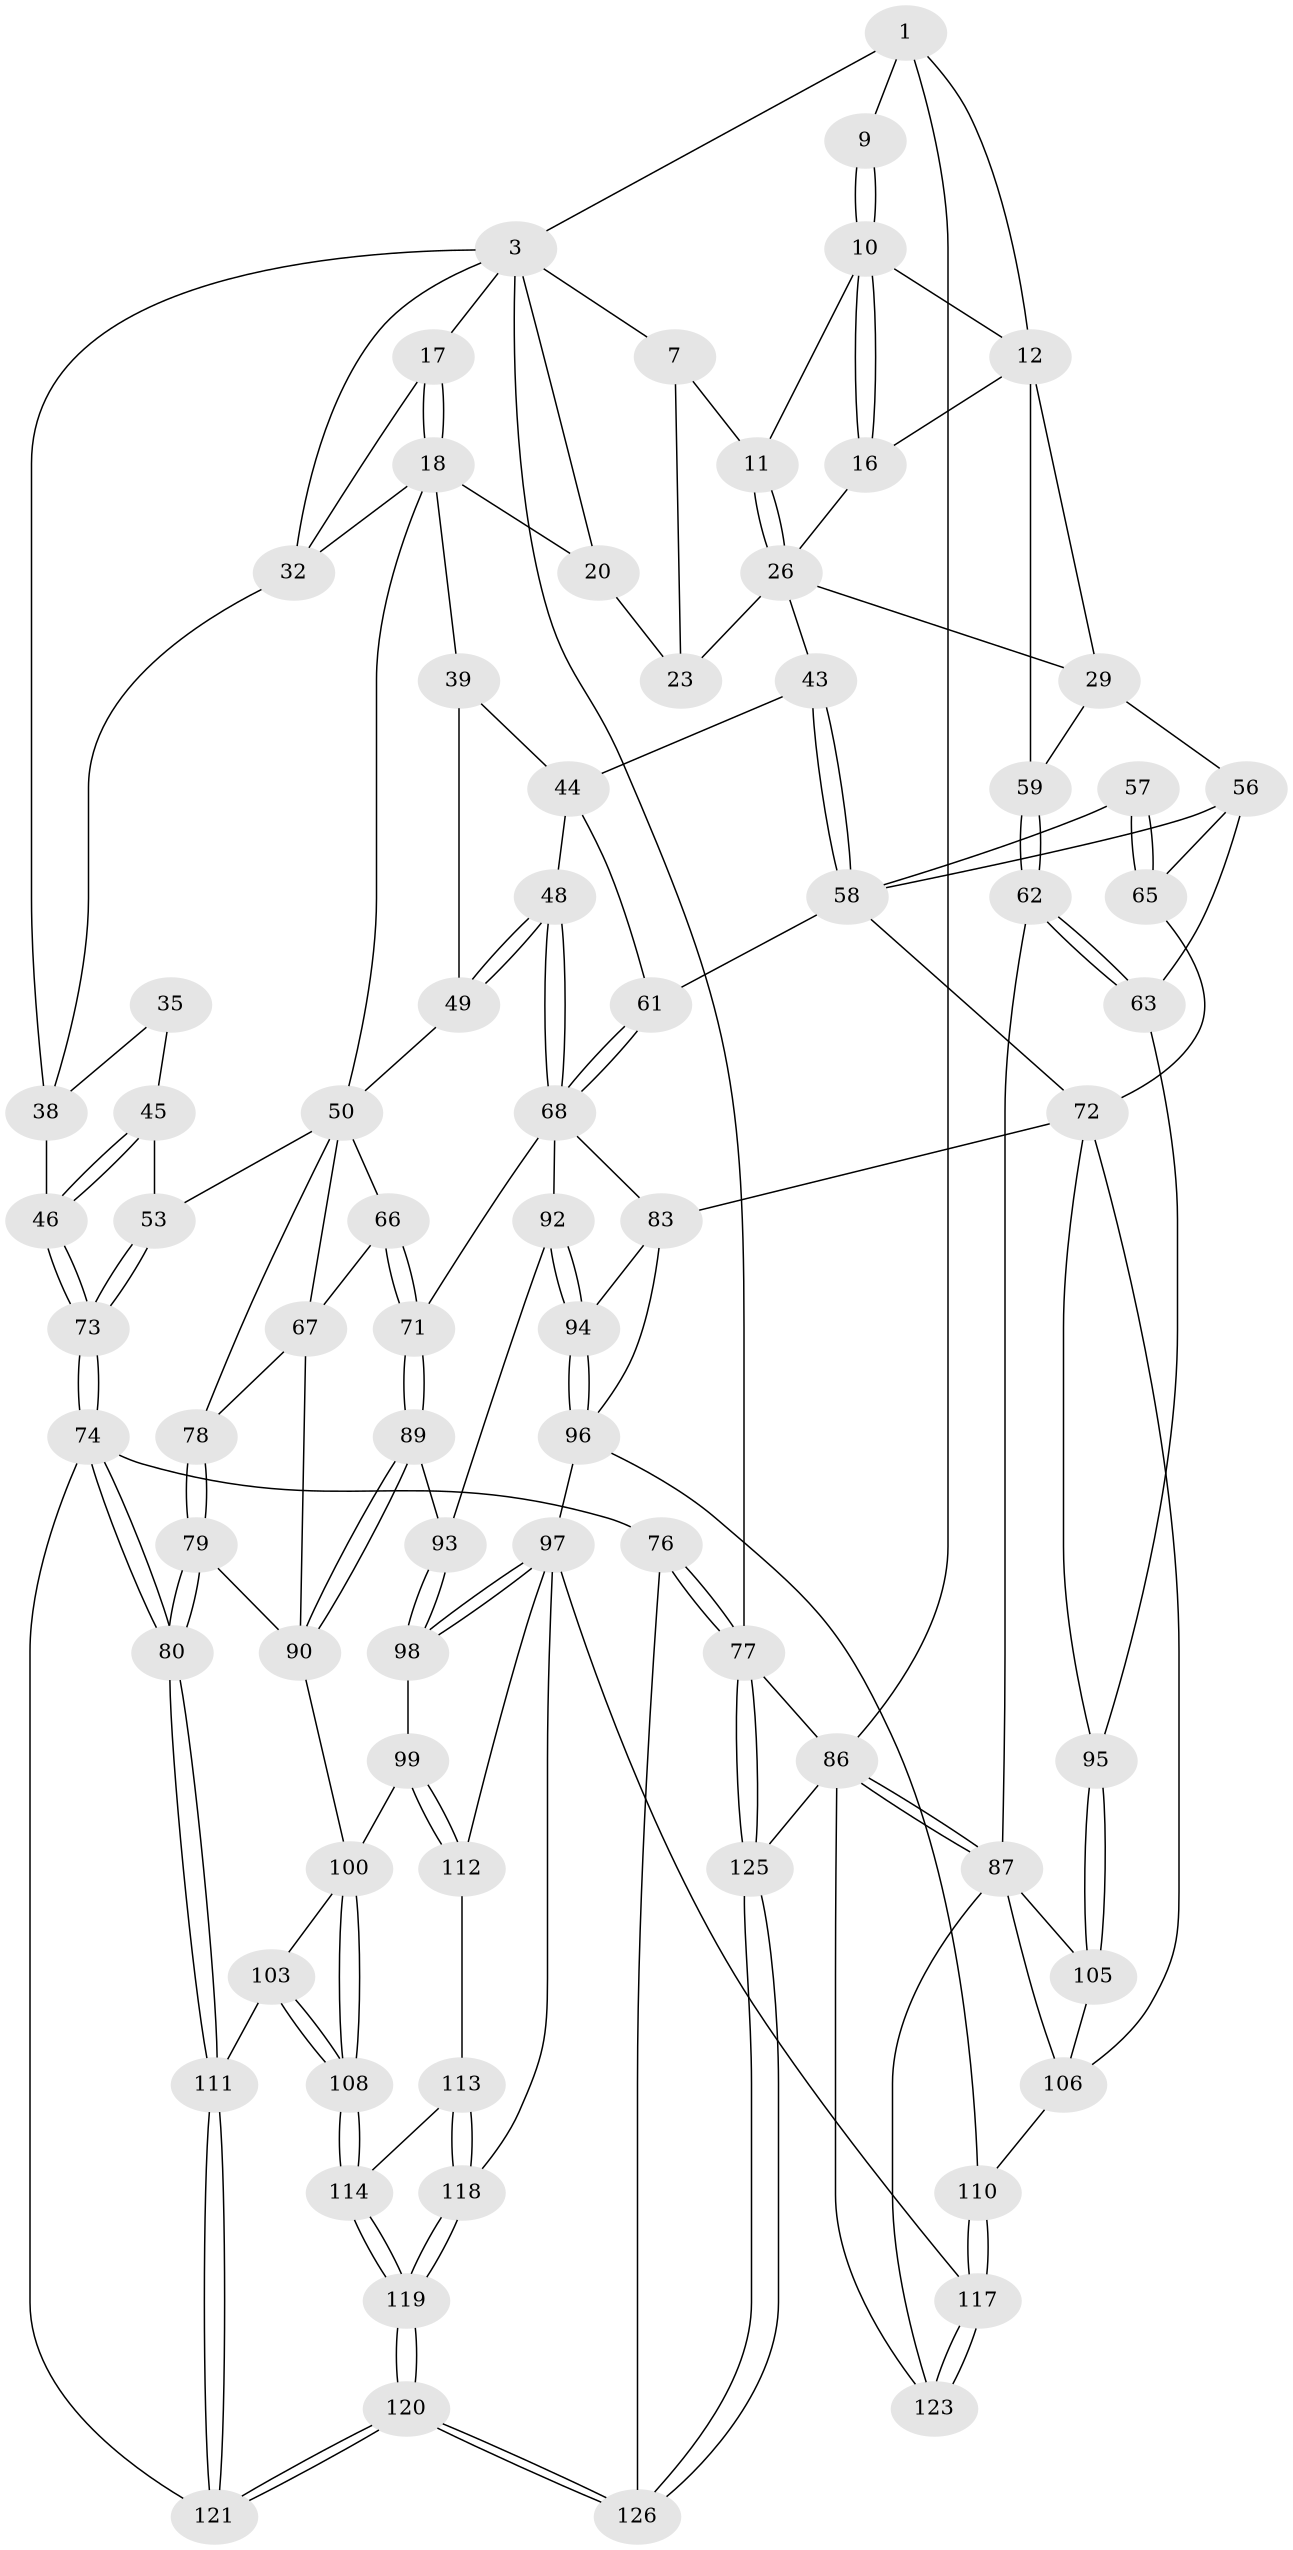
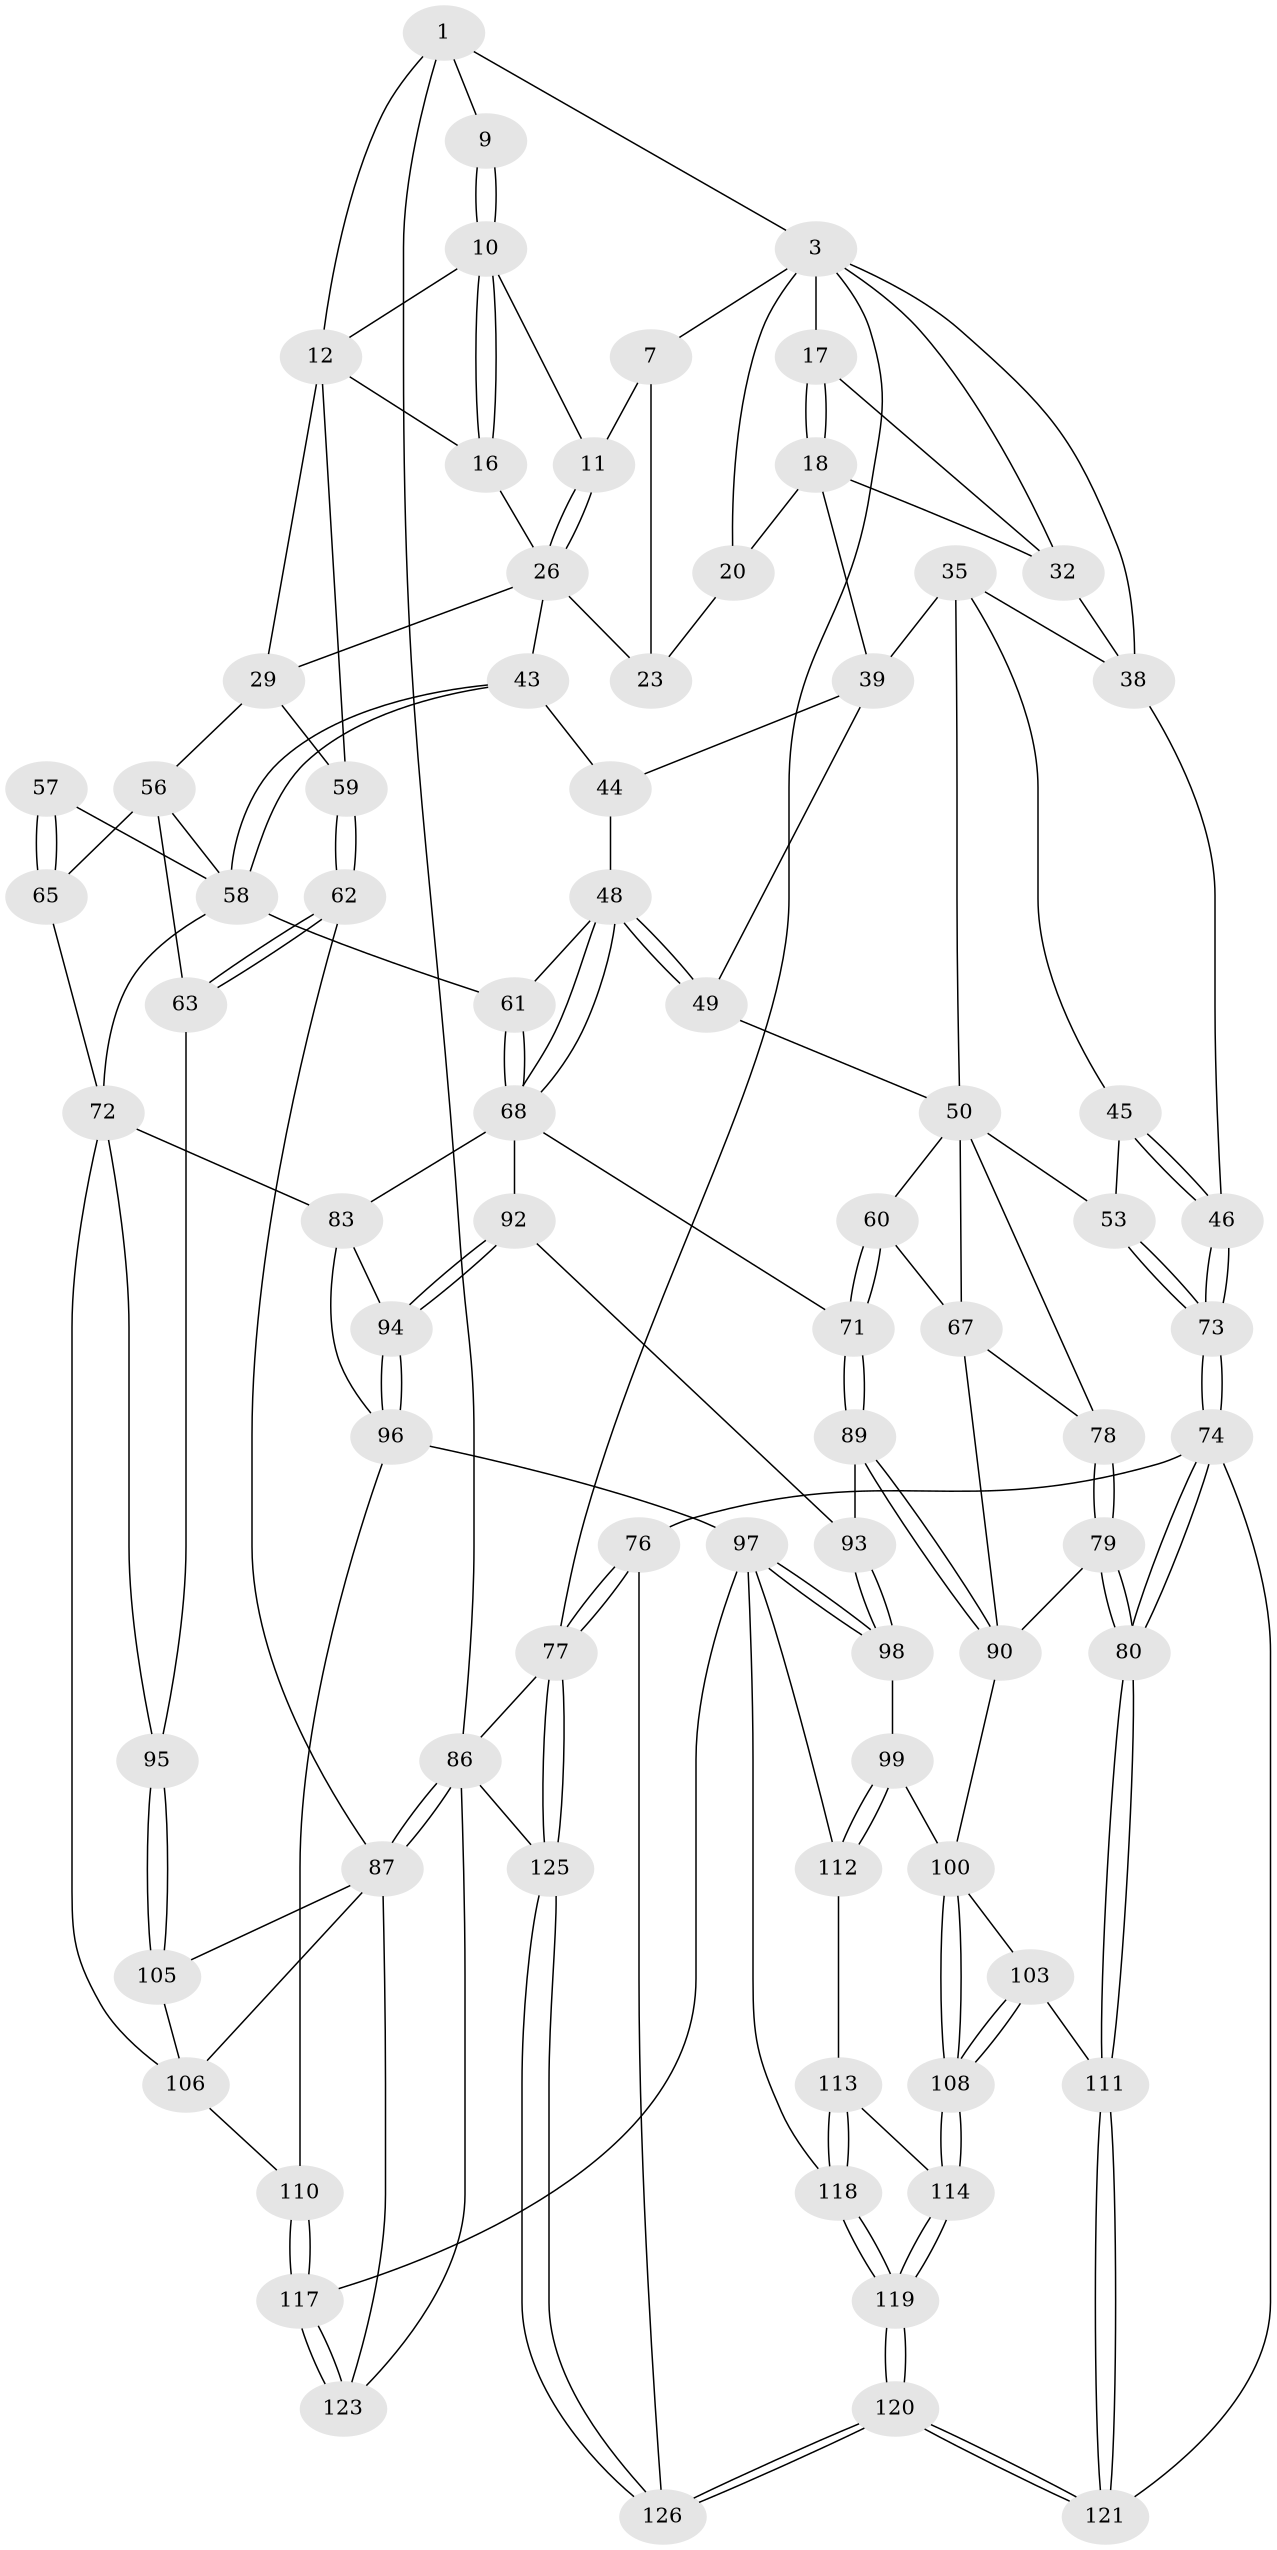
edge "35" -- "39": added
edge "18" -- "50": now "35" -- "50"
edge "44" -- "61": now "48" -- "61"
node "66": label "66" -> "60"
